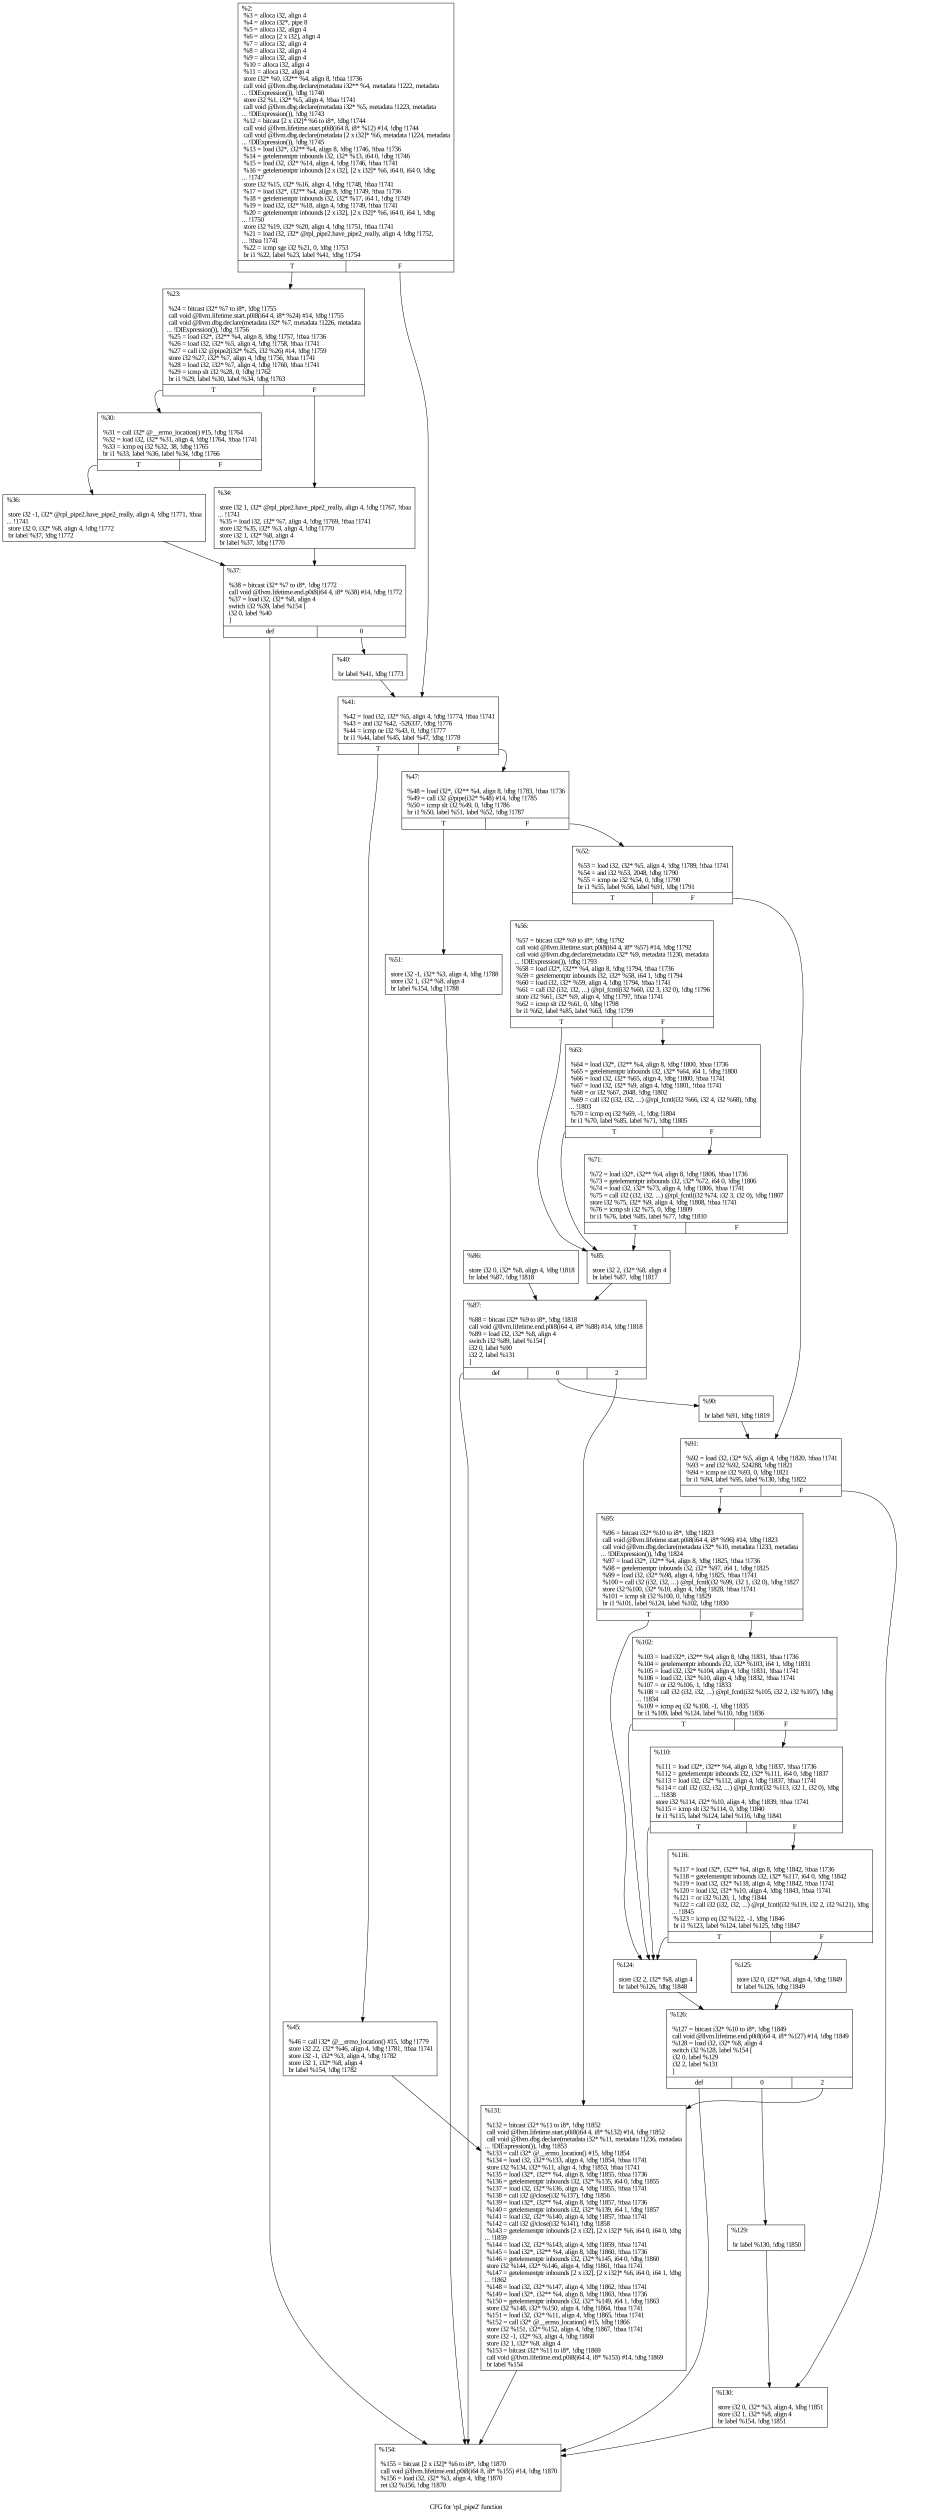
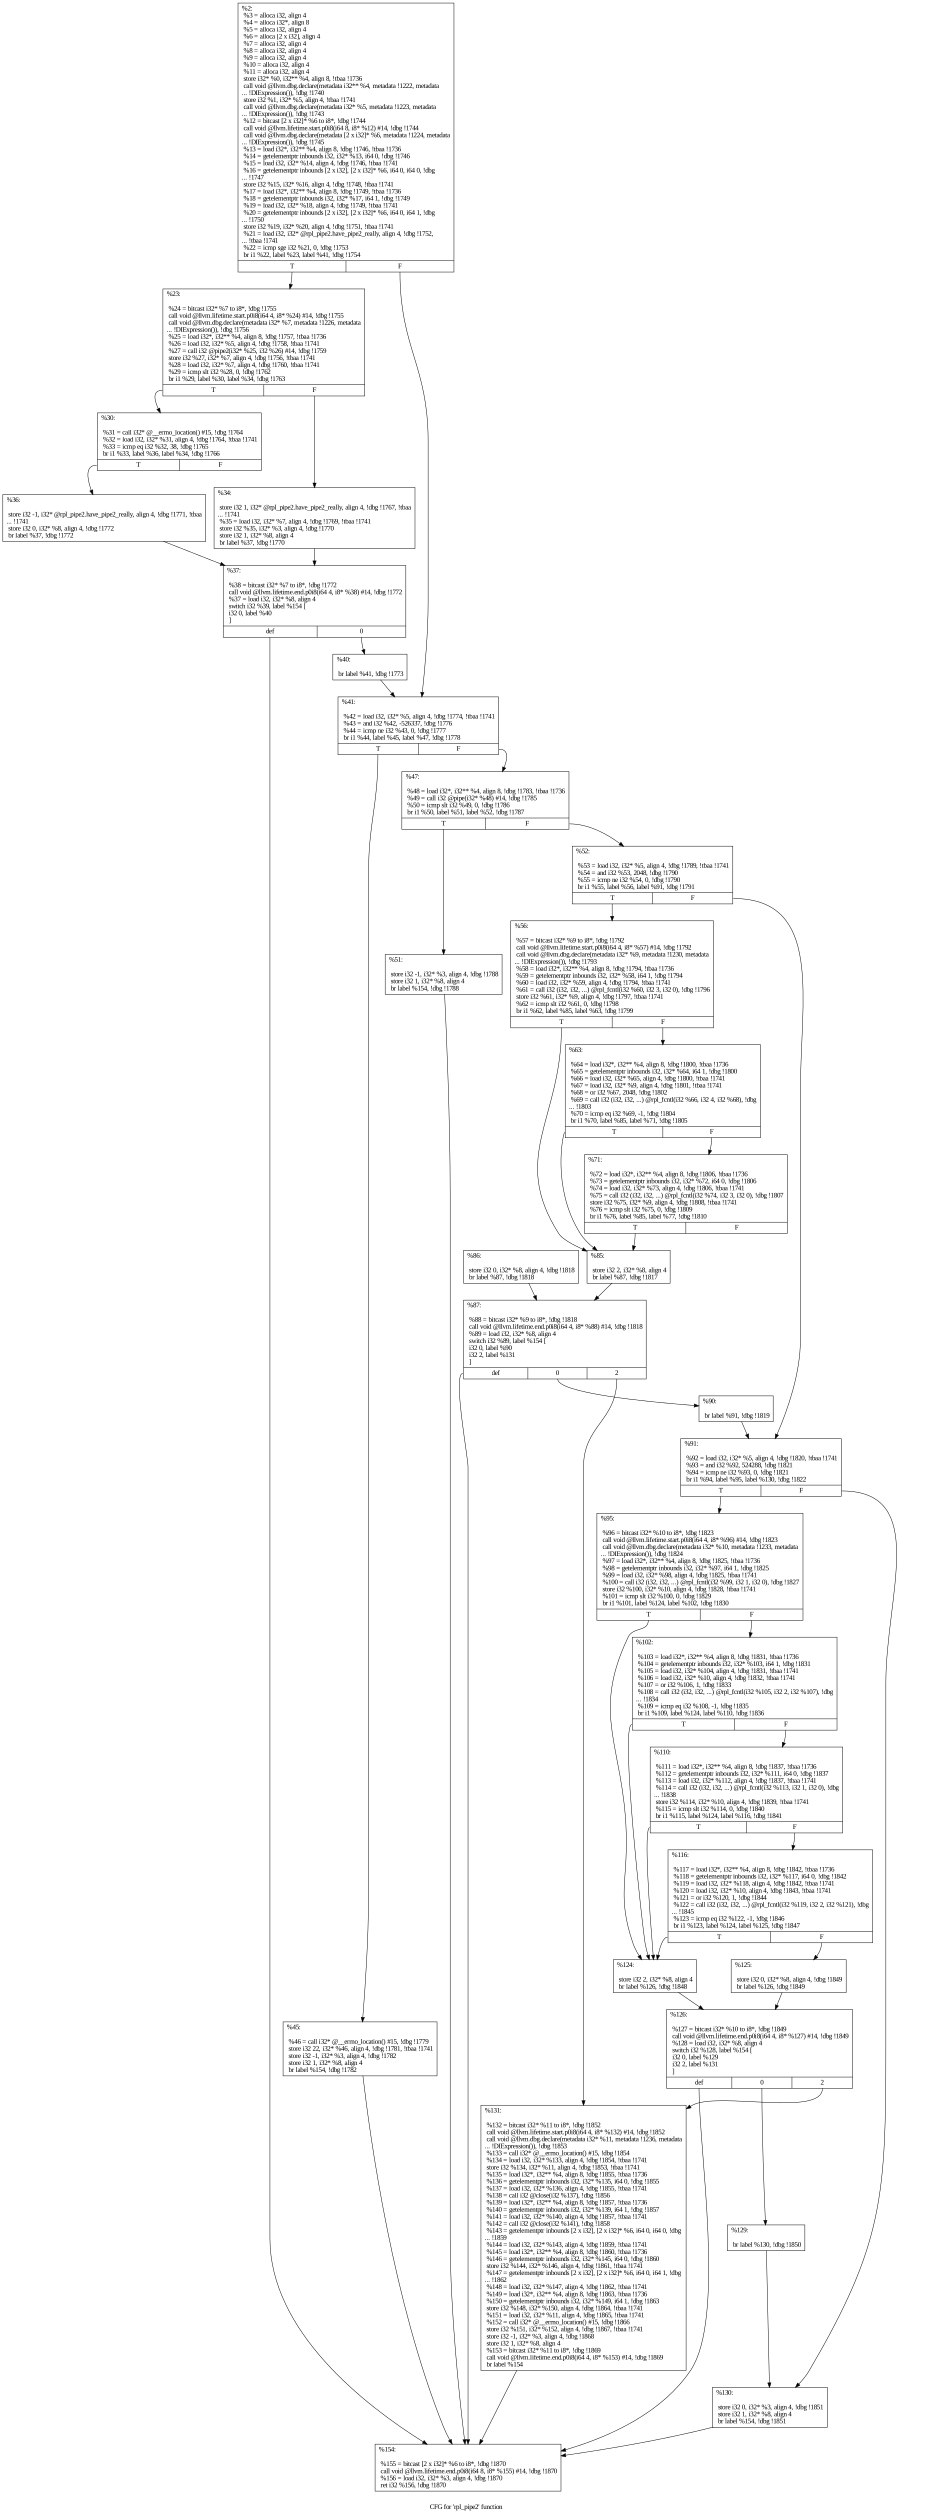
node "%2:": text "%4 = alloca i32*, pipe 8" -> "%4 = alloca i32*, align 8"
edge "%52:" -> "%56:": added
edge "%45:" -> "%131:": now "%45:" -> "%154:"
